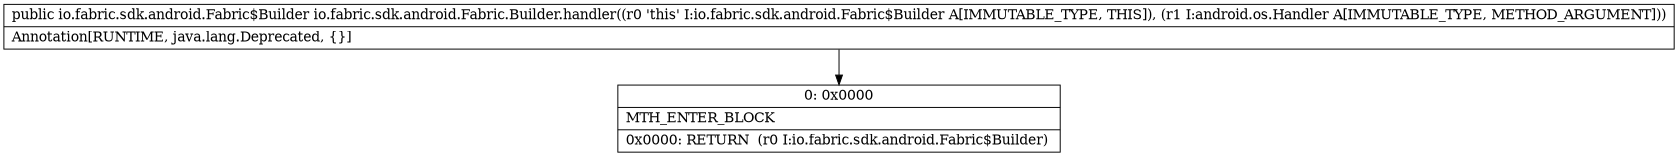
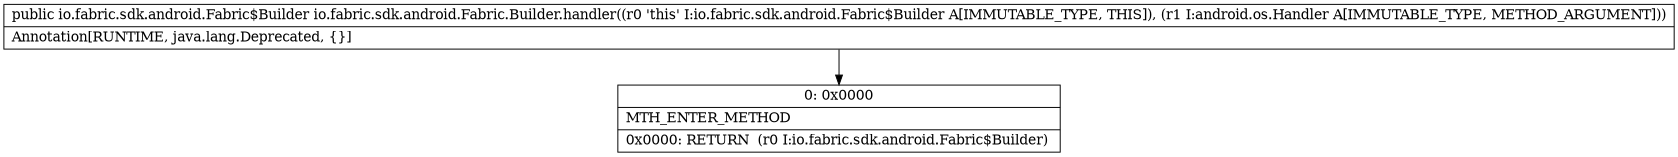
node "0: 0x0000": text "MTH_ENTER_BLOCK" -> "MTH_ENTER_METHOD"
